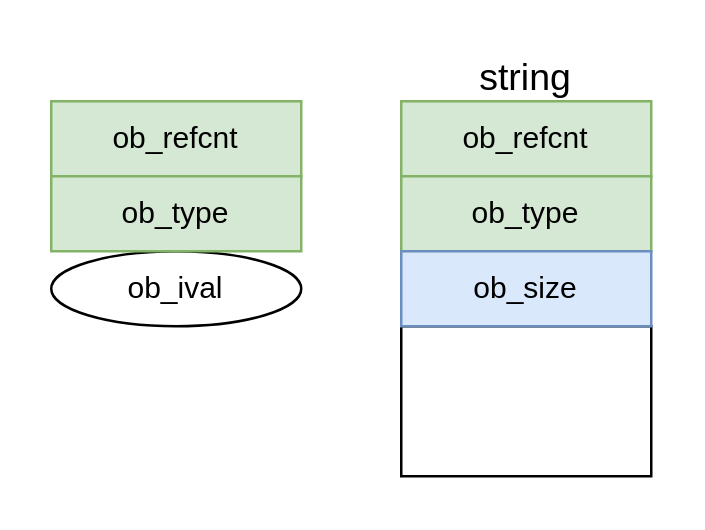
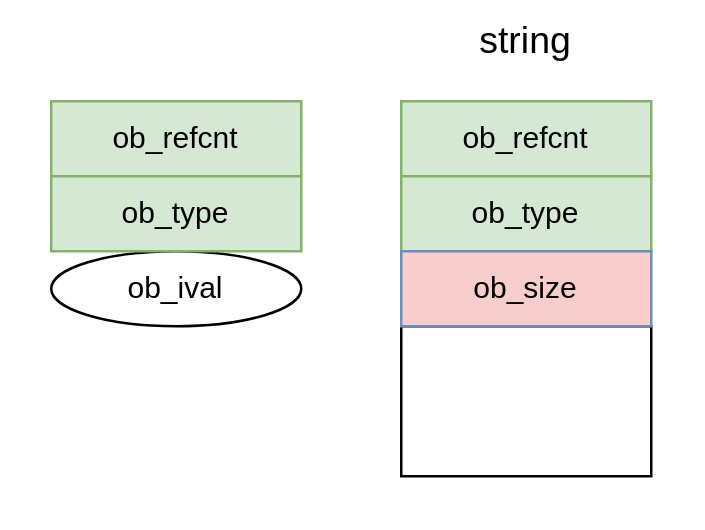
node "string": moved (526, 76) -> (526, 39)
node "ob_size": fillcolor #dae8fc -> #f8cecc
